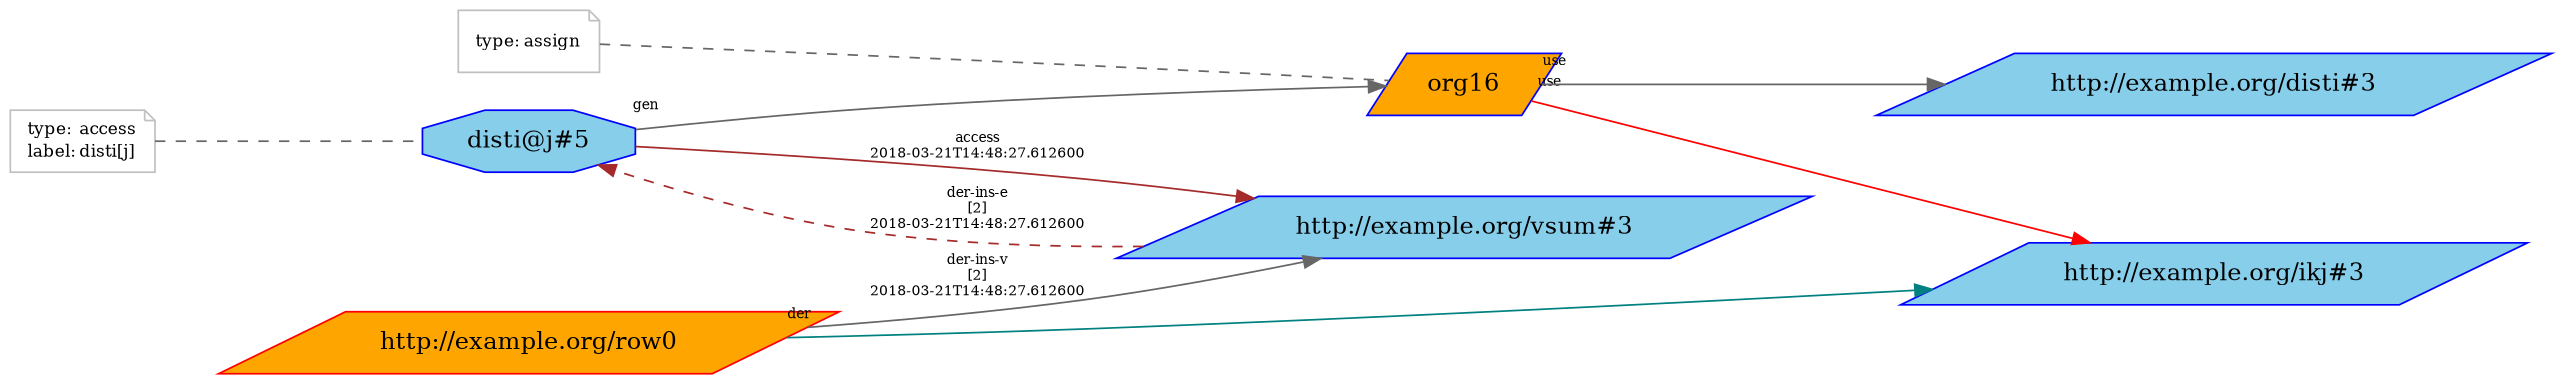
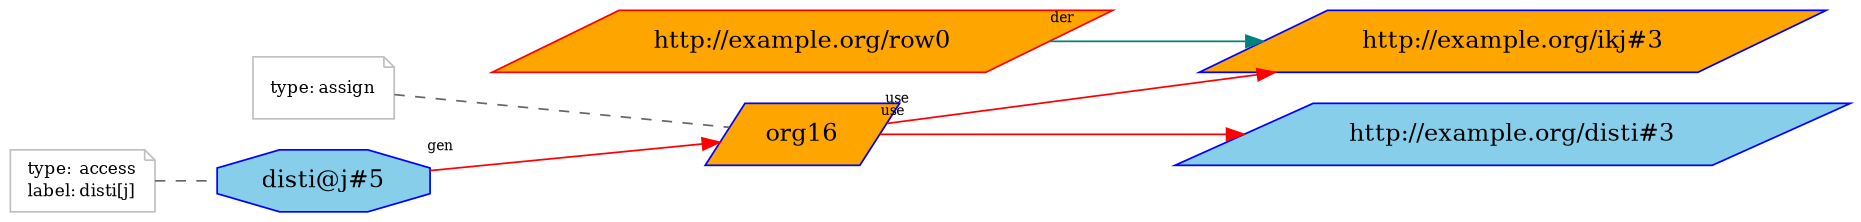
edge "org16" -> "http://example.org/disti#3": color gray40 -> red
edge "disti@j#5" -> "org16": color gray40 -> red
node "http://example.org/vsum#3": removed
node "http://example.org/ikj#3": fillcolor skyblue -> orange
